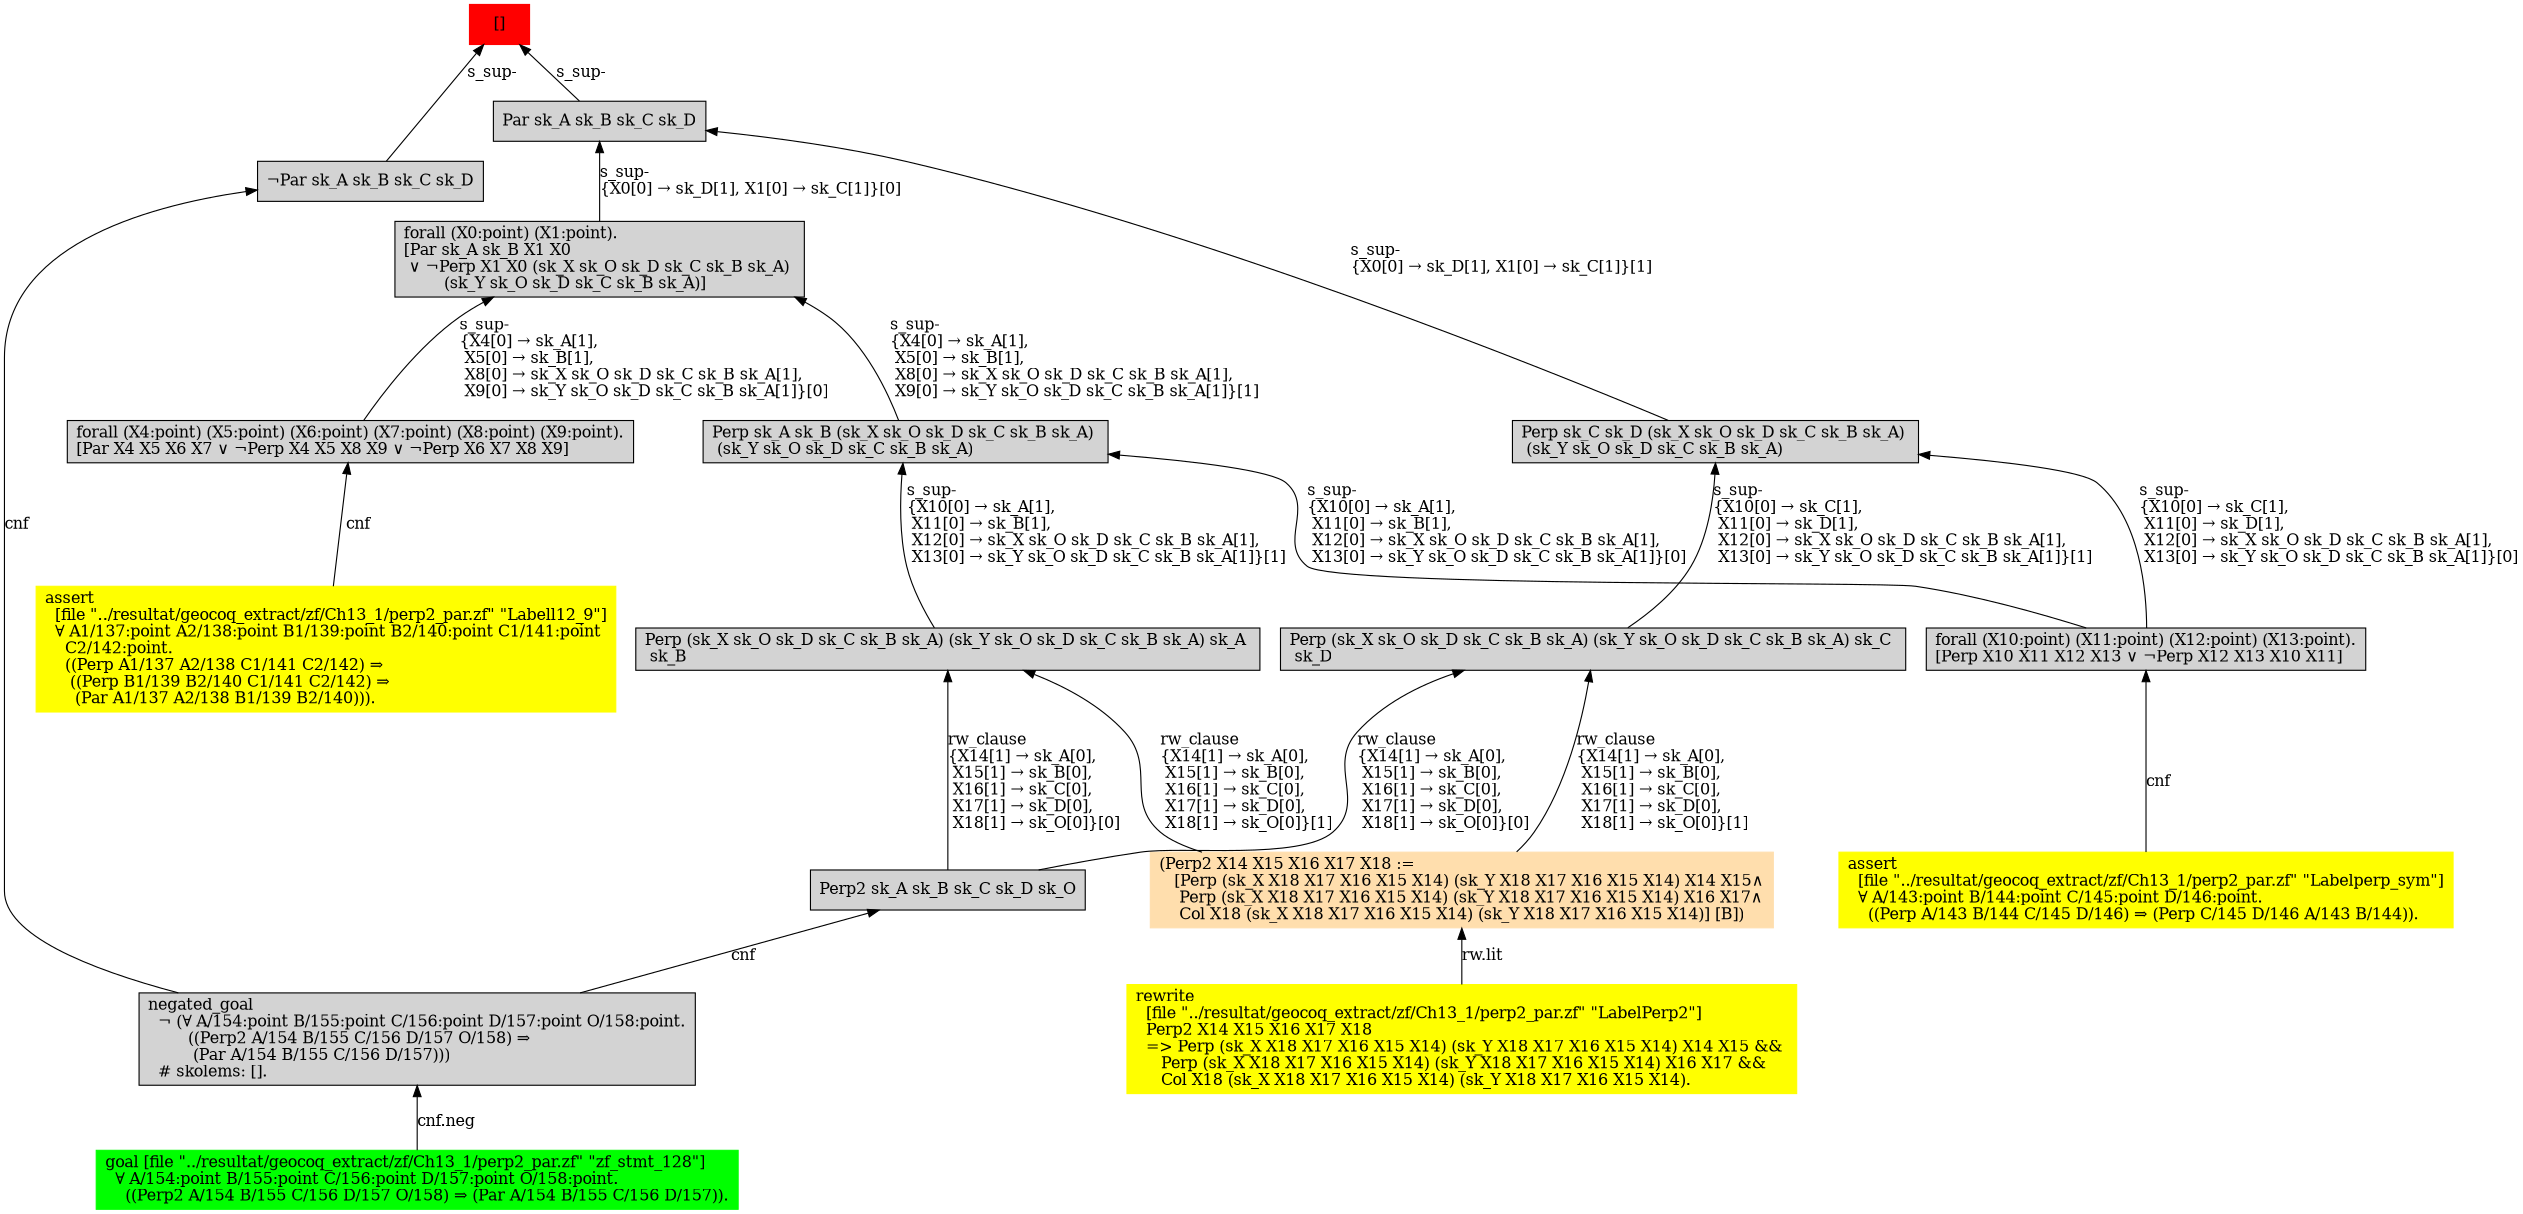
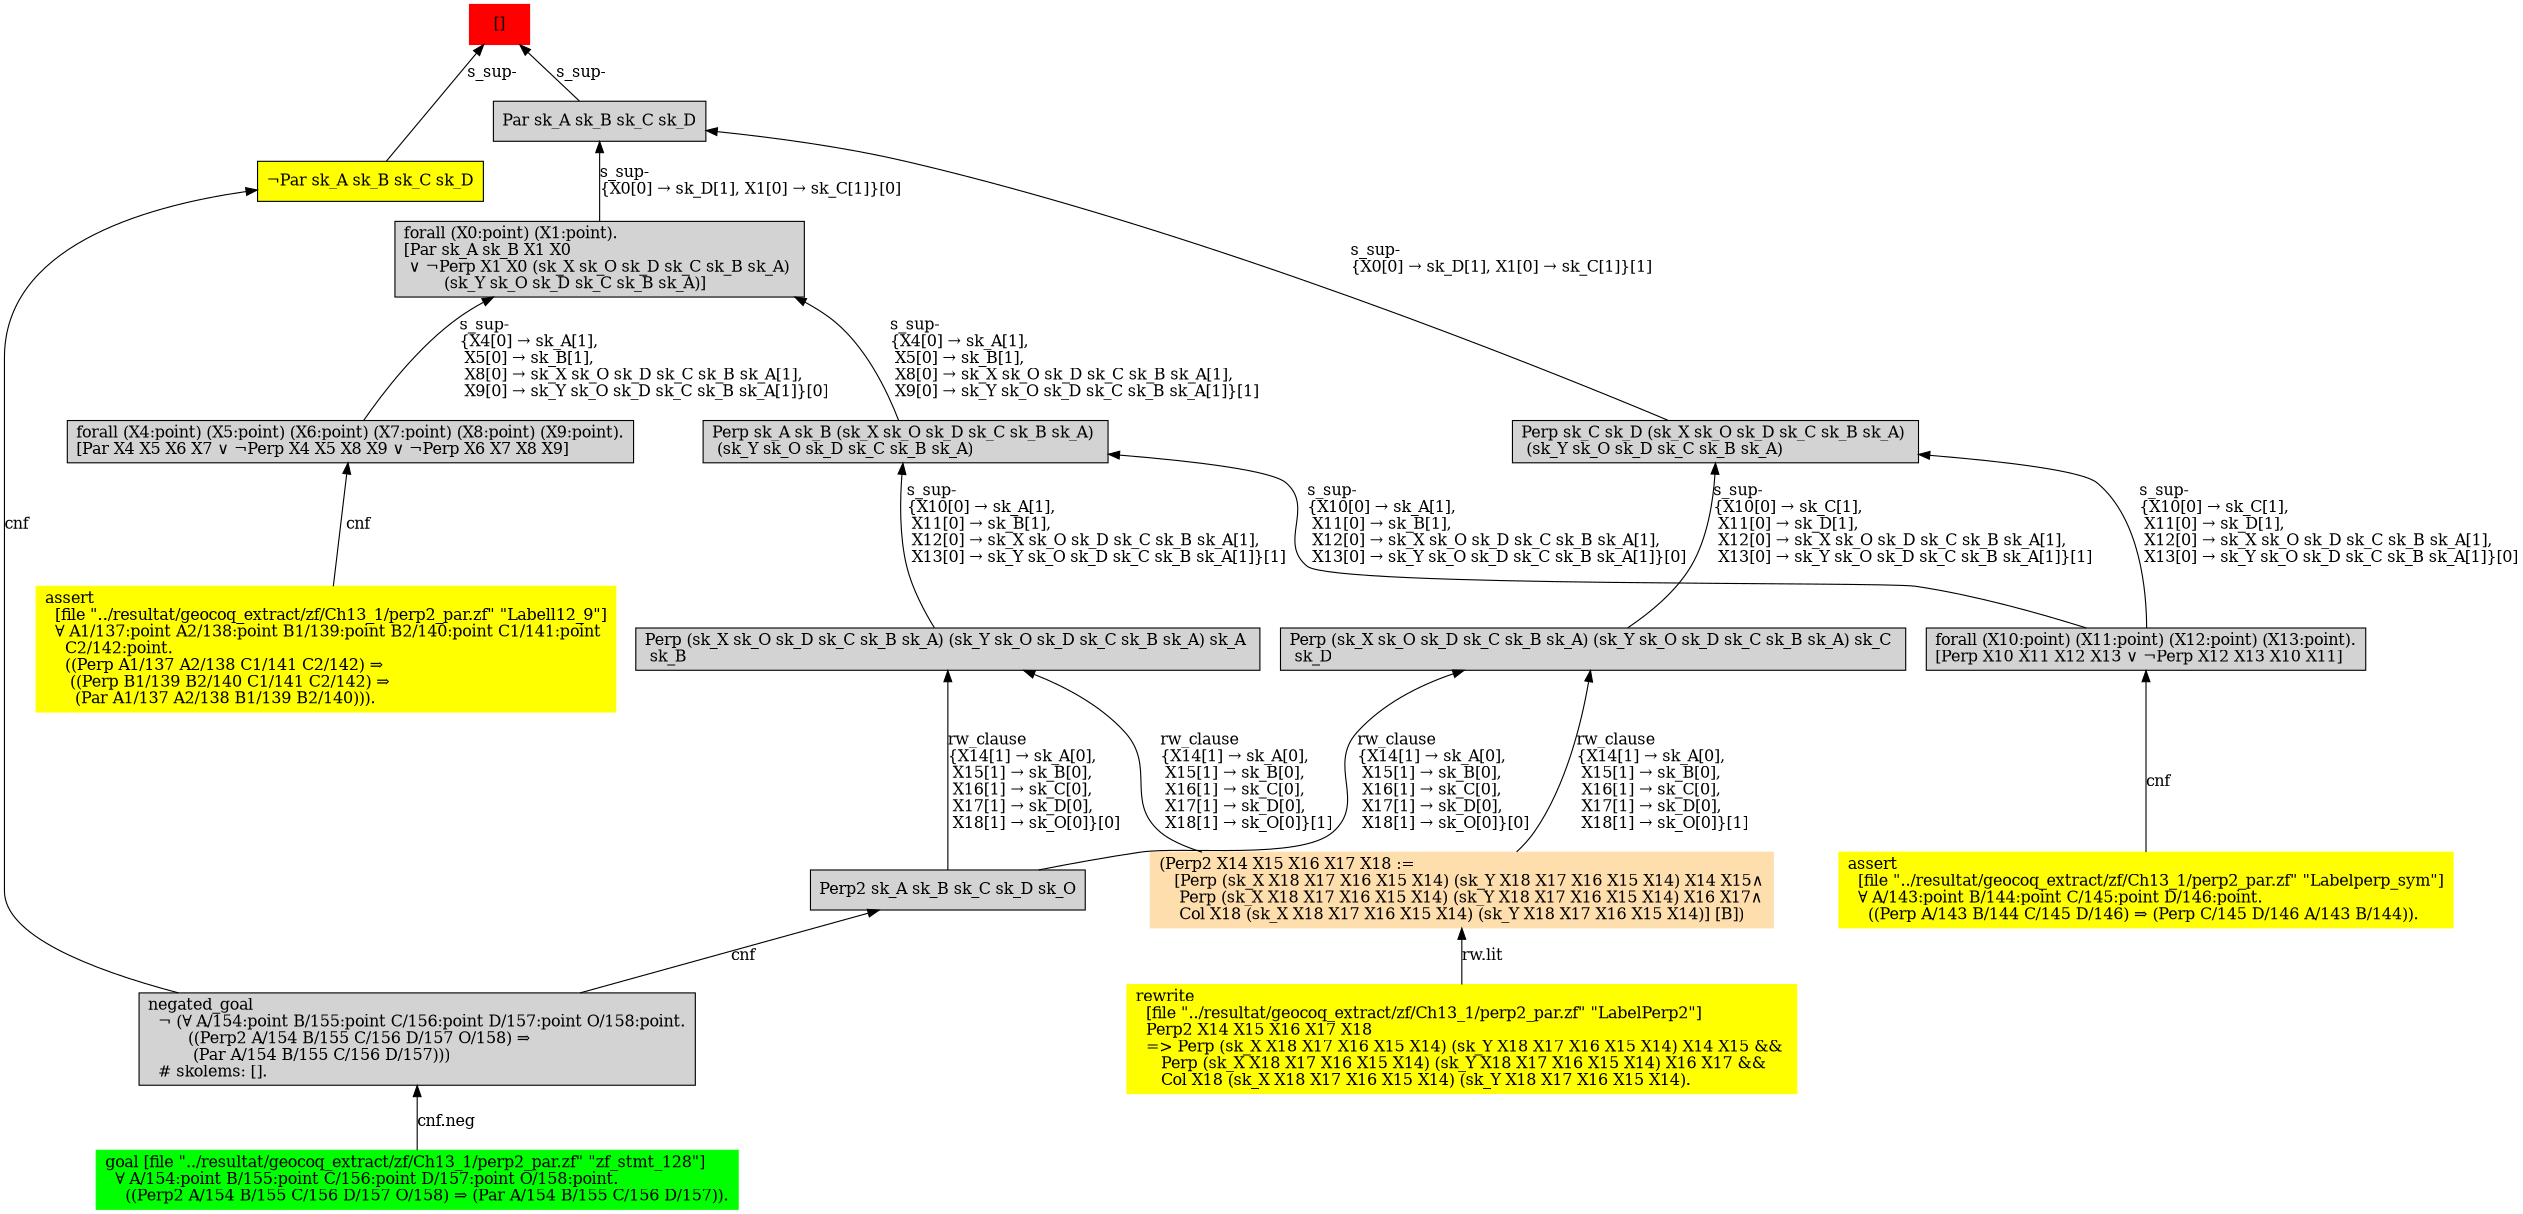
node "¬Par sk_A sk_B sk_C sk_D": fillcolor lightgrey -> yellow
